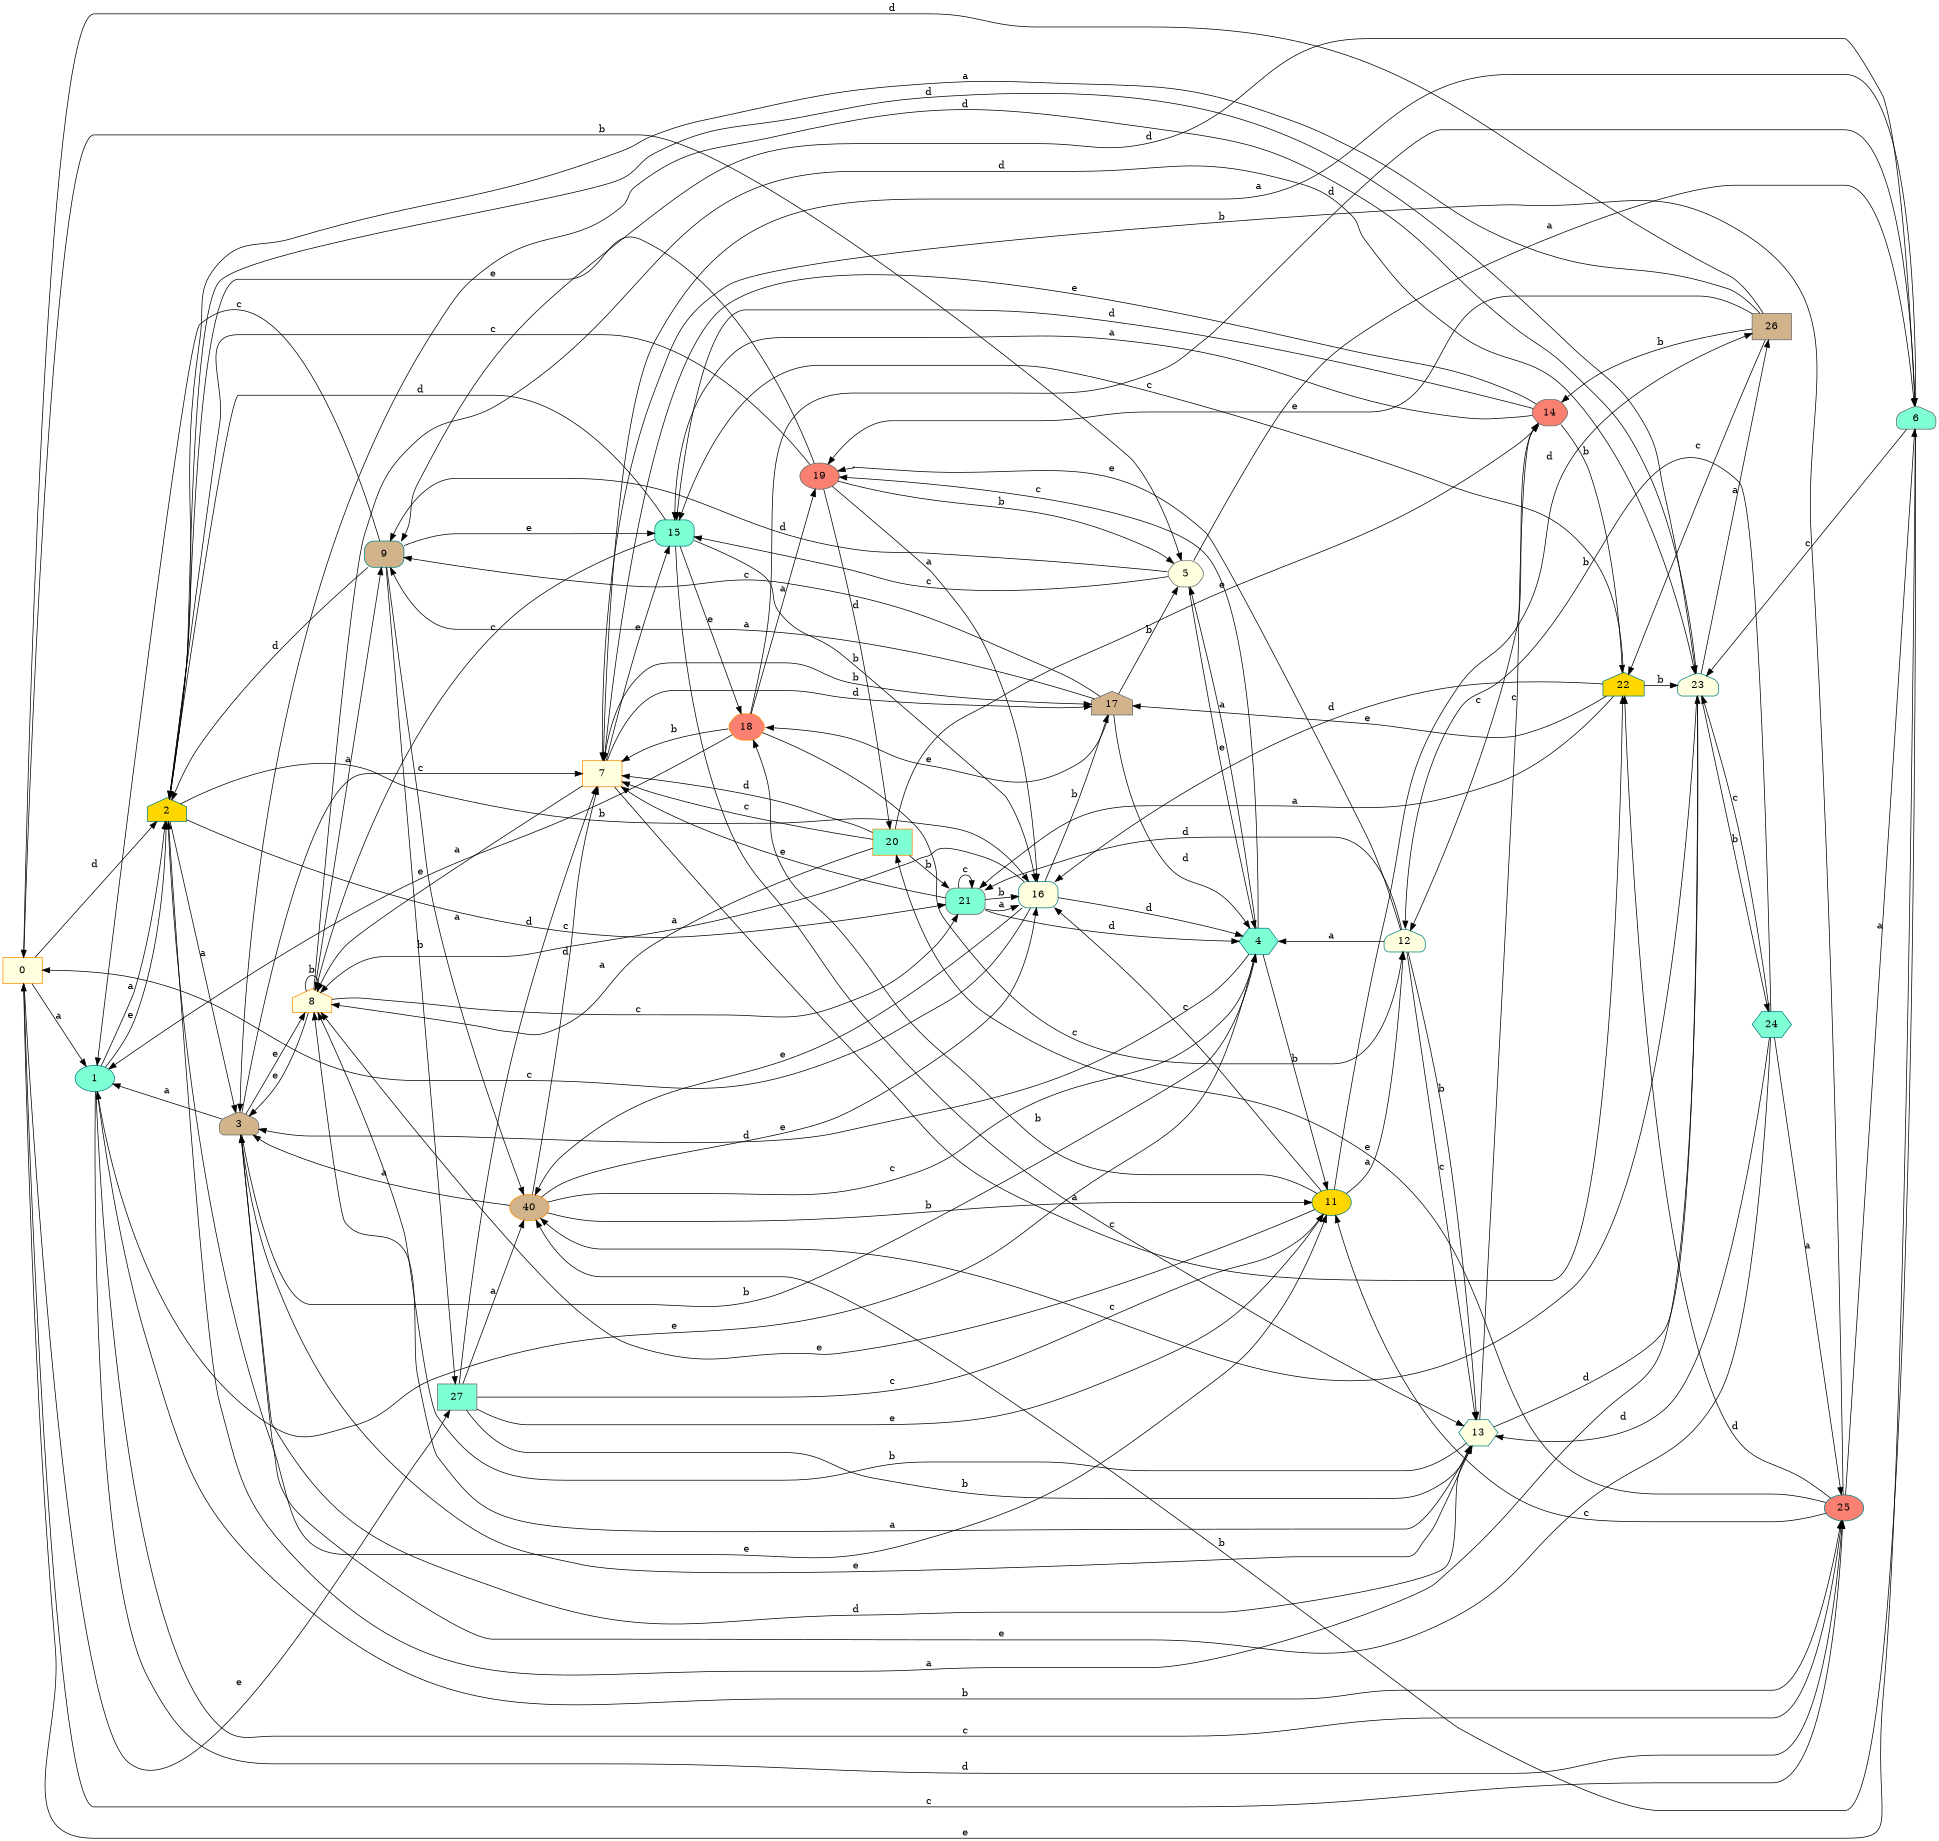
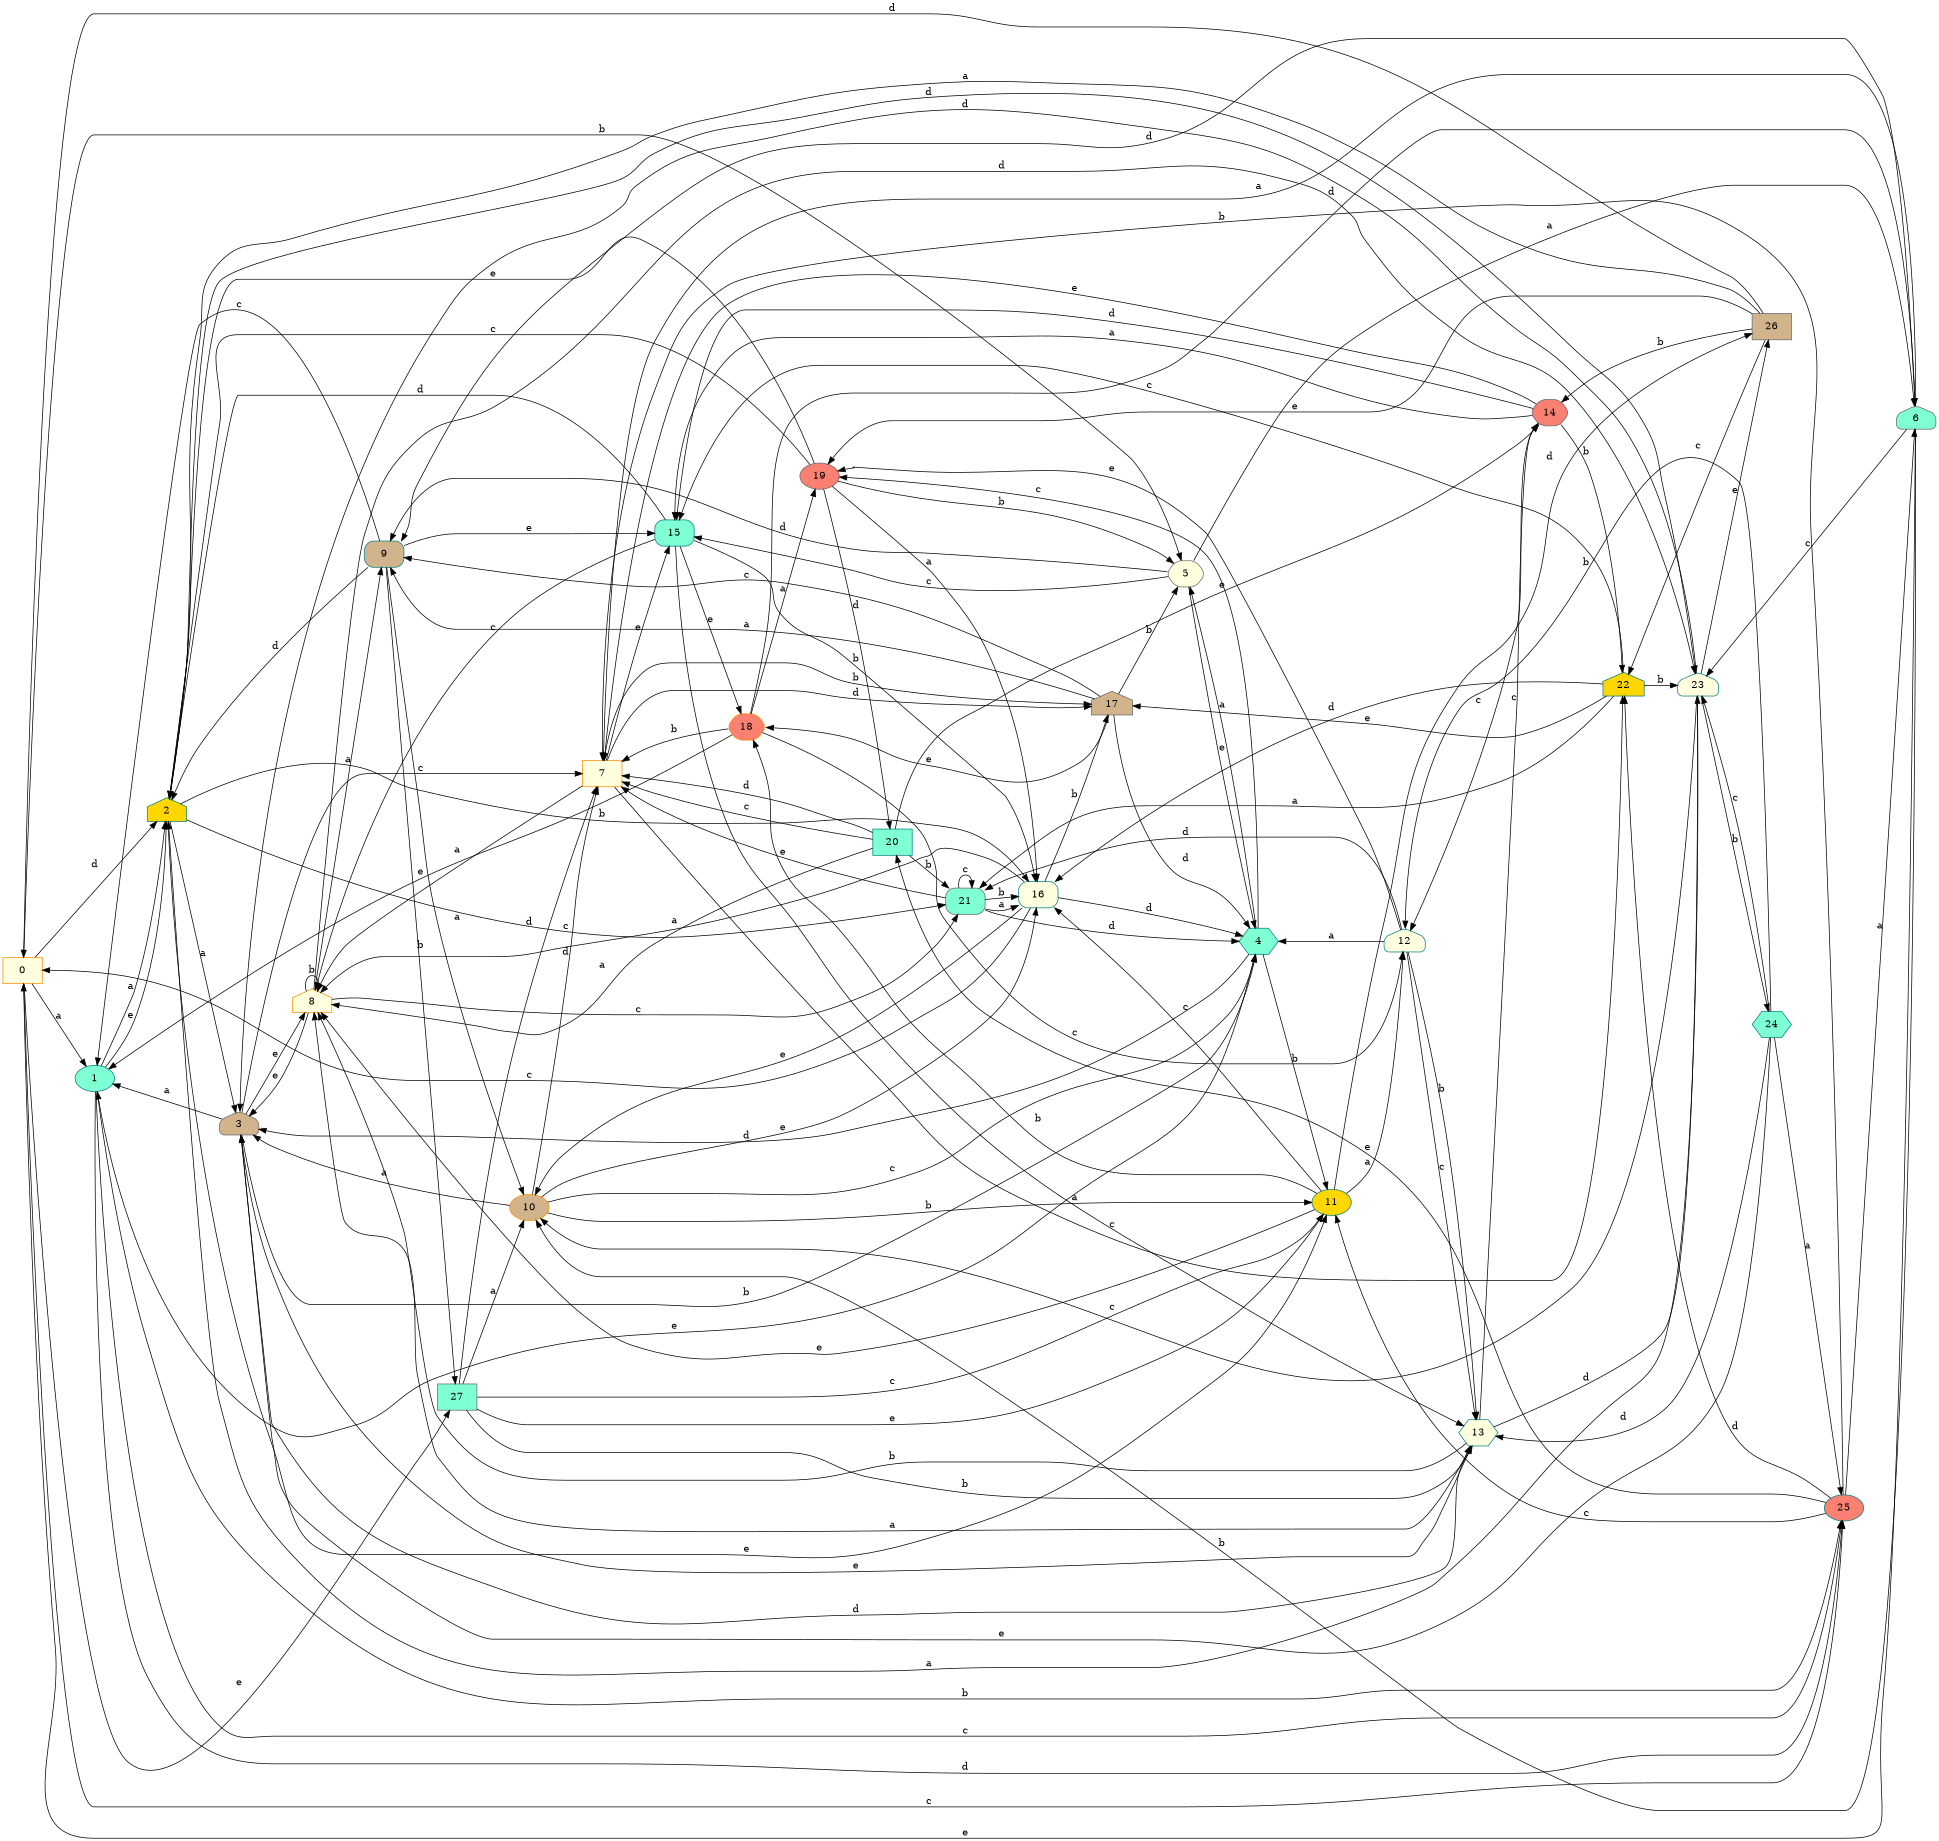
edge "23" -> "26": label "a" -> "e"
node "20": color darkorange -> teal
node "40": label "40" -> "10"
